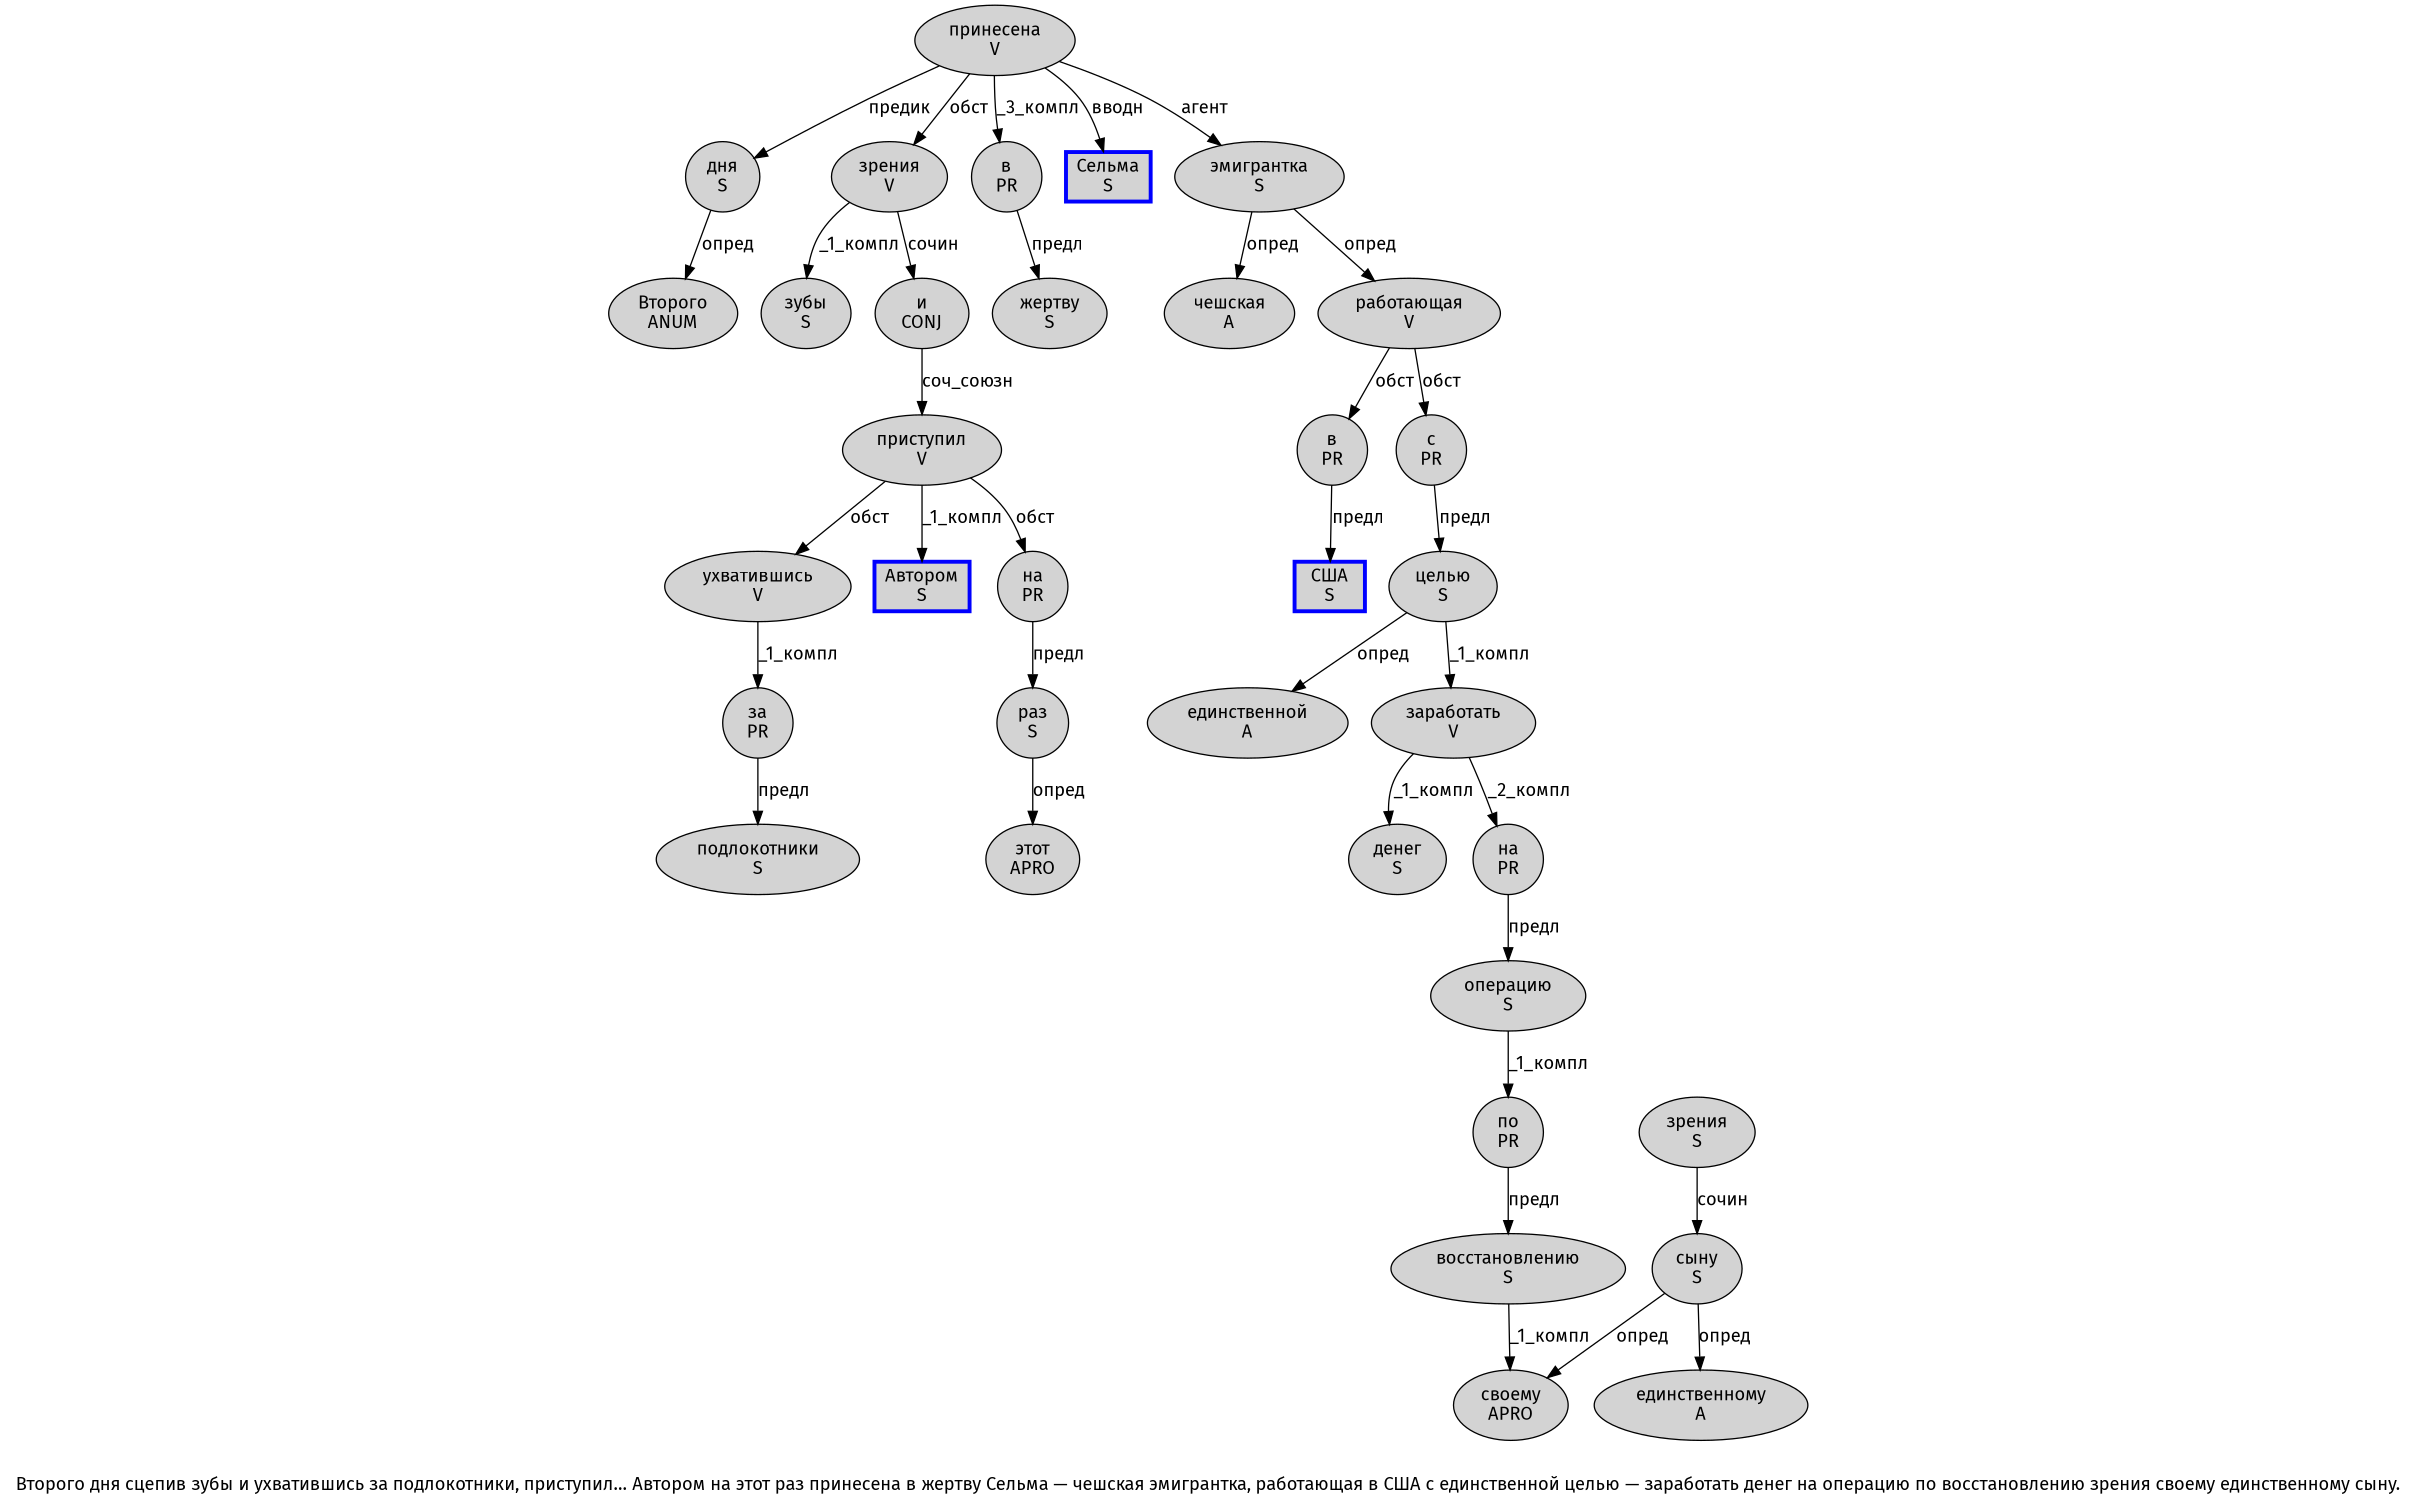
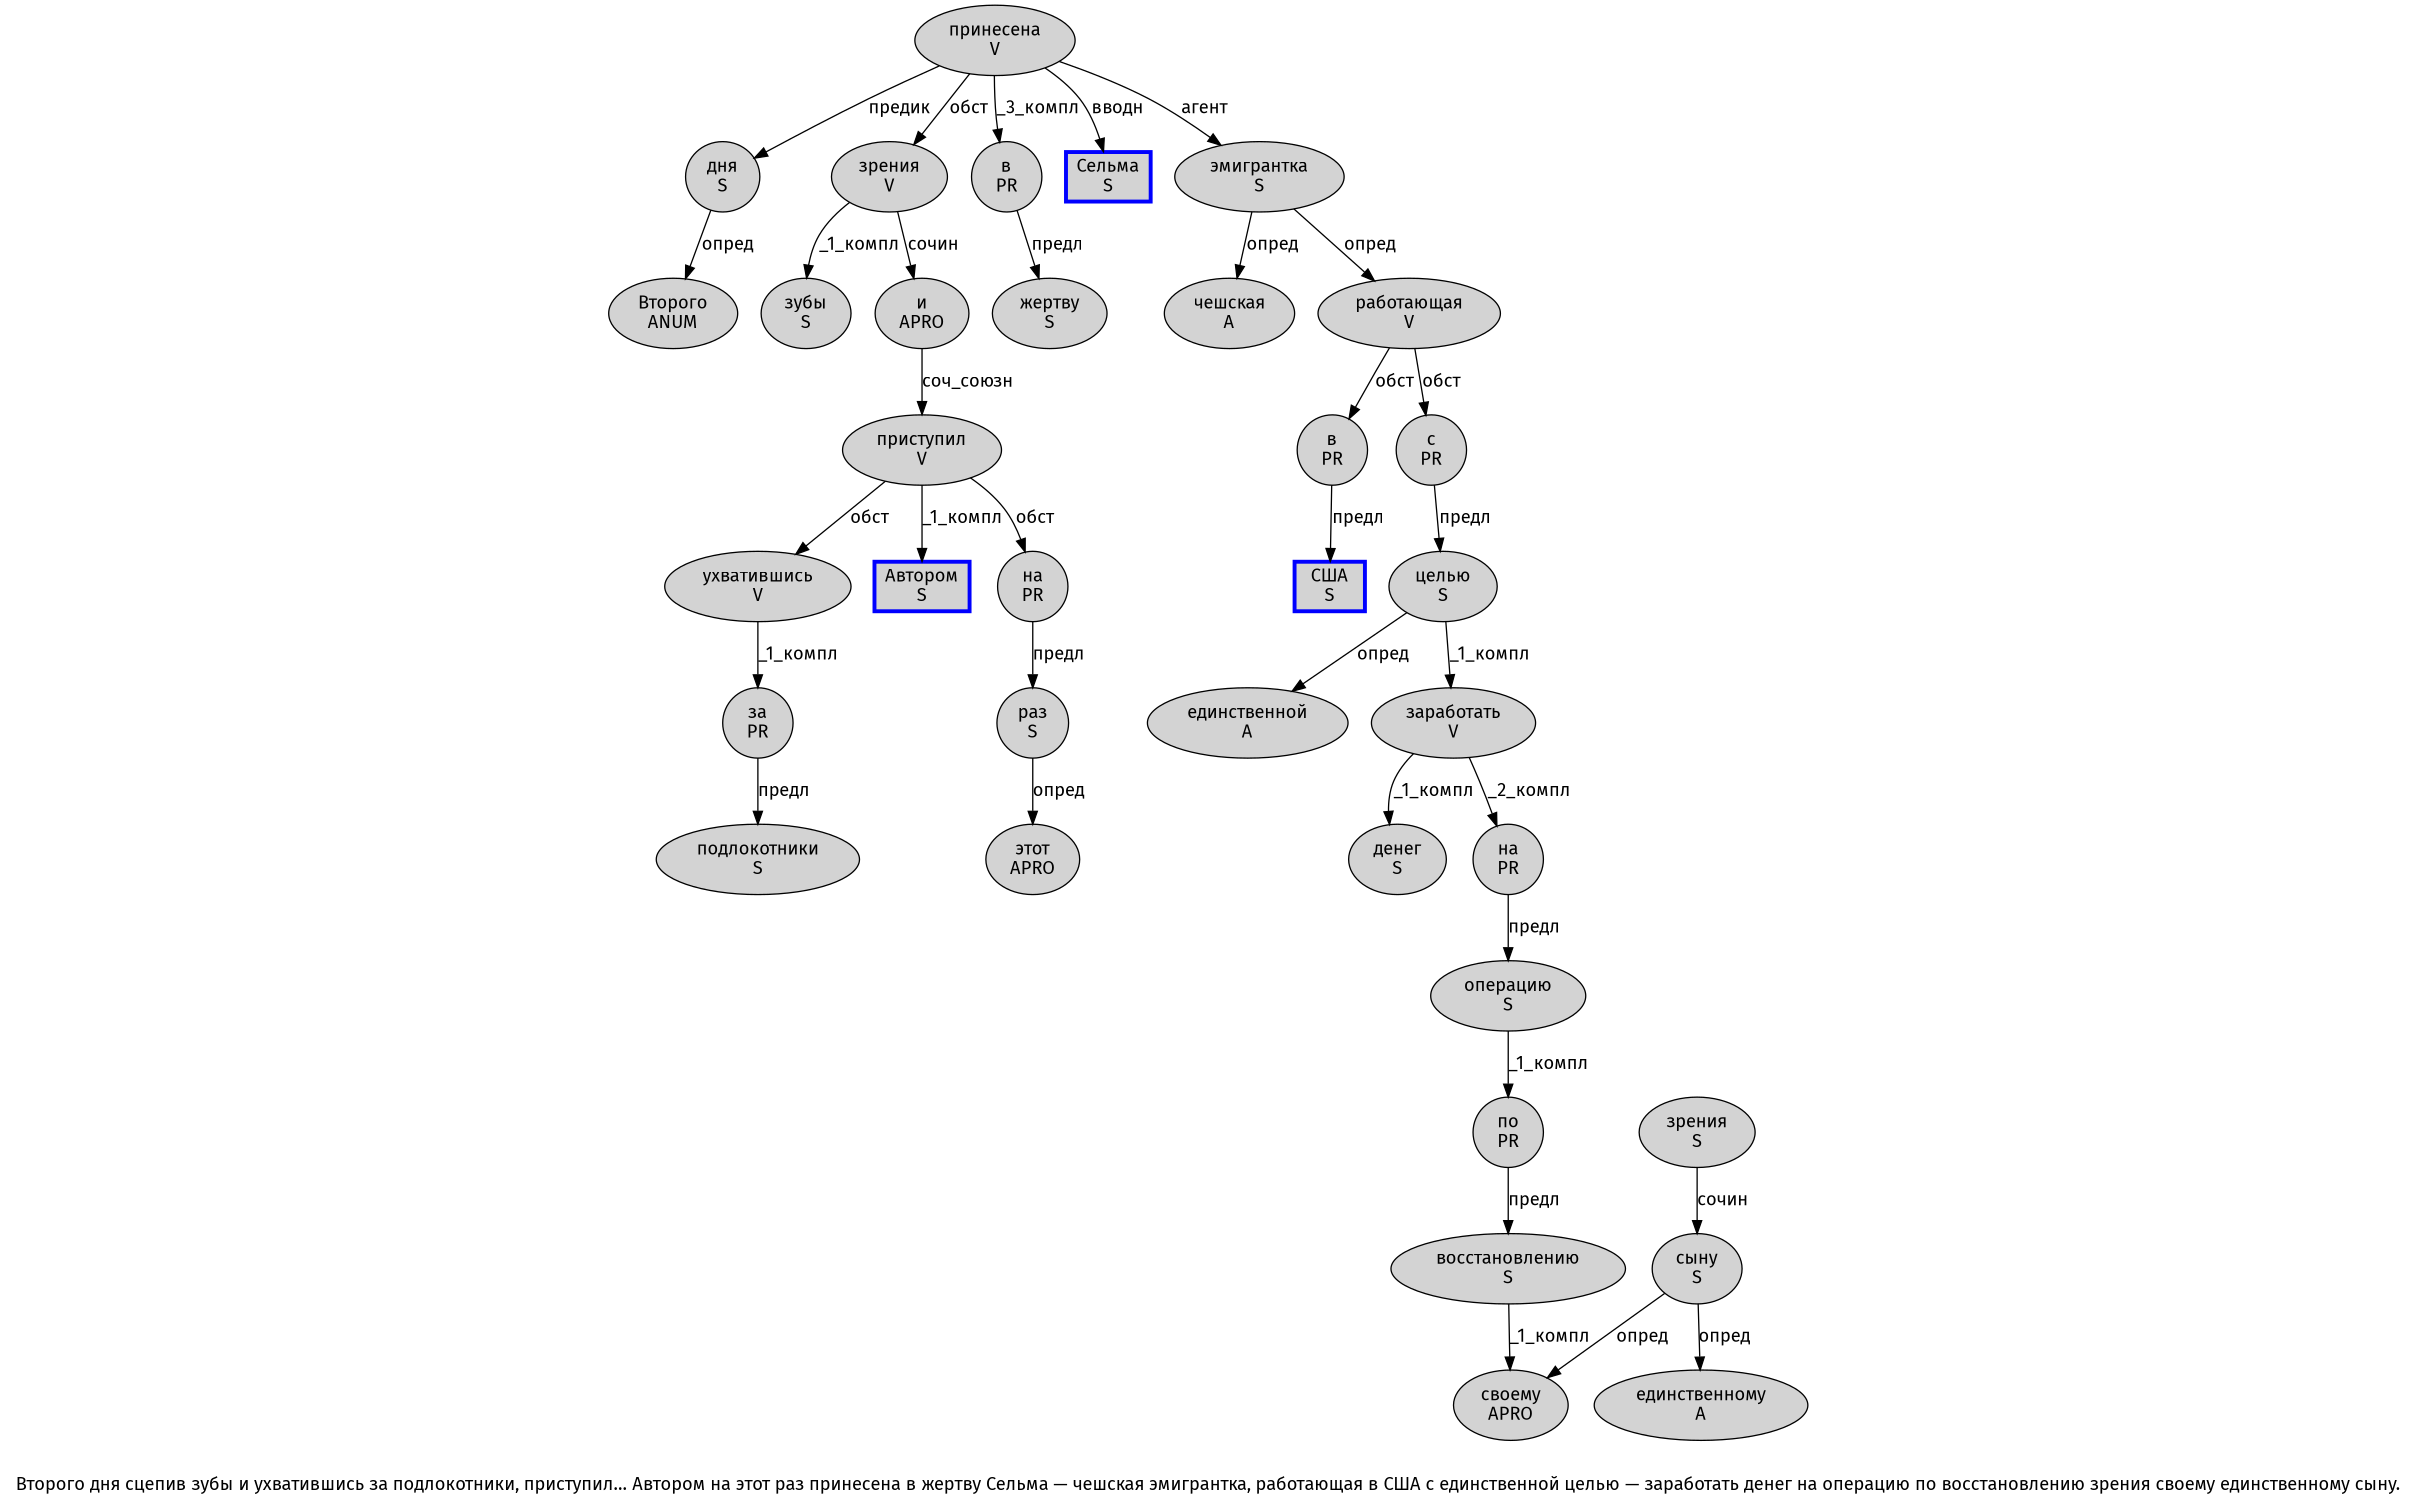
node "и CONJ": label "и CONJ" -> "и APRO"
